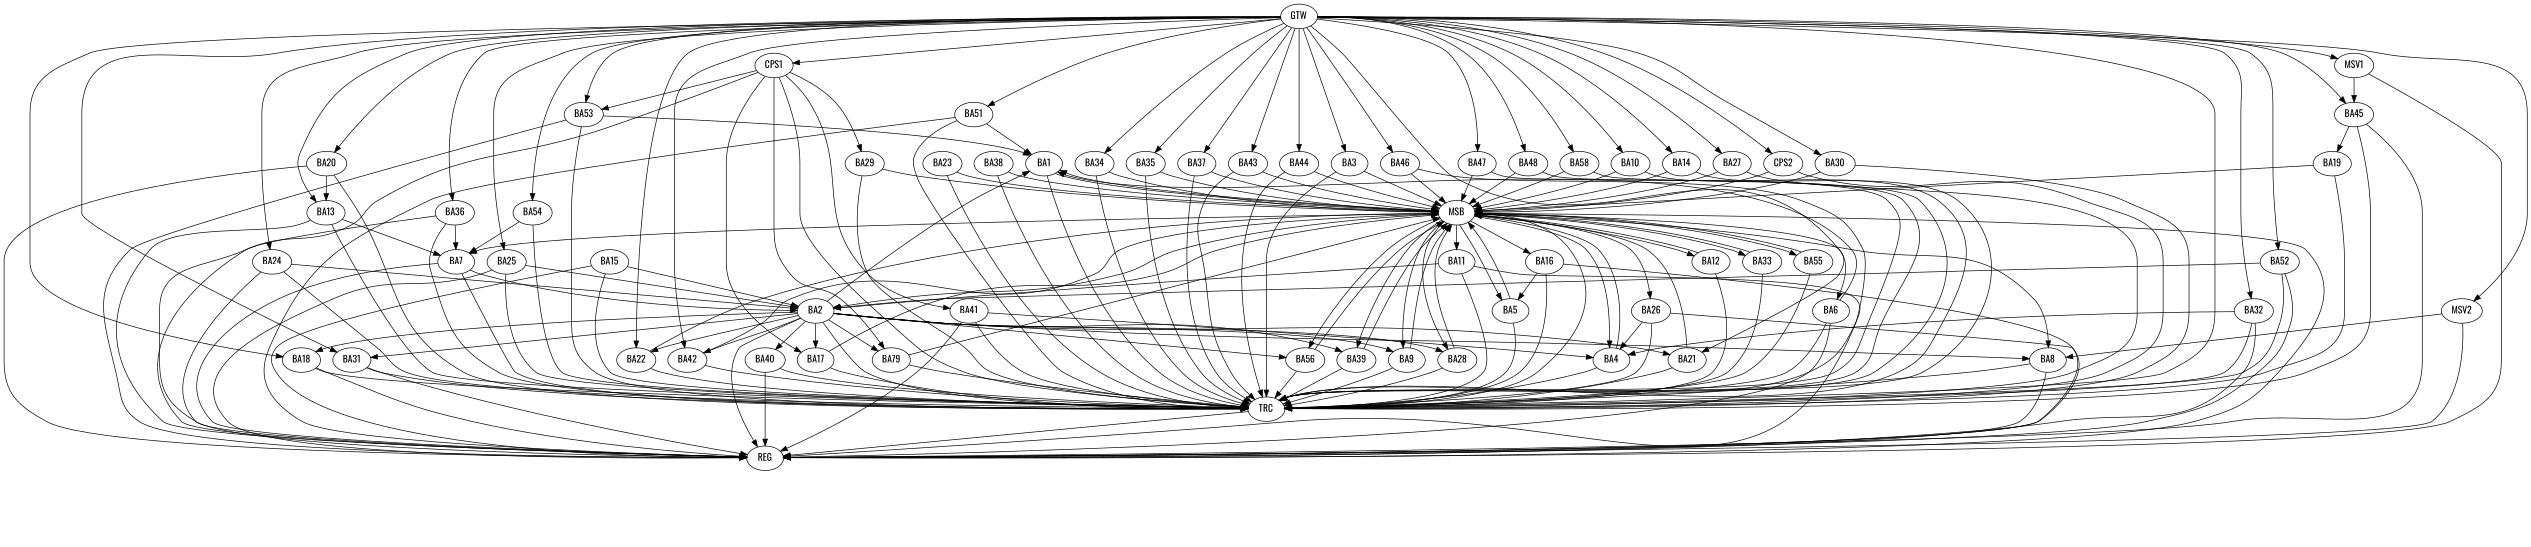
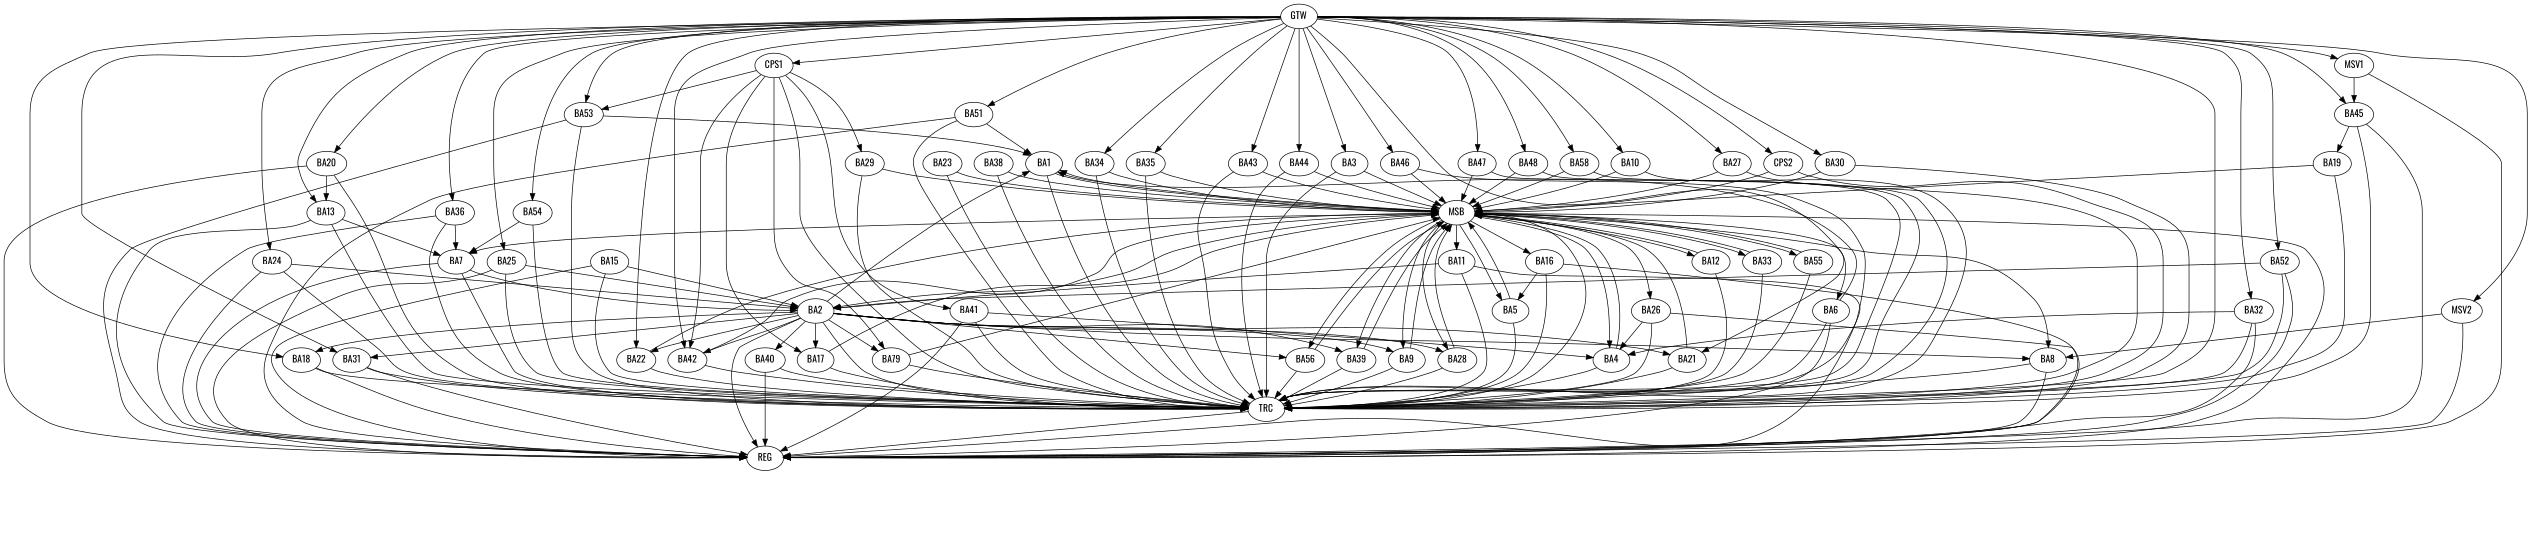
node "BA37": removed
node "BA14": removed
edge "CPS1" -> "REG": now "CPS1" -> "BA42"
